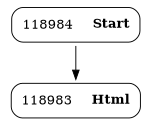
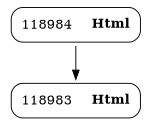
node "118984": text "Start" -> "Html"
